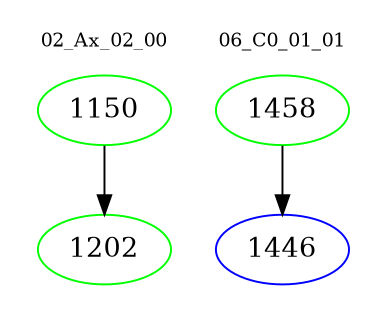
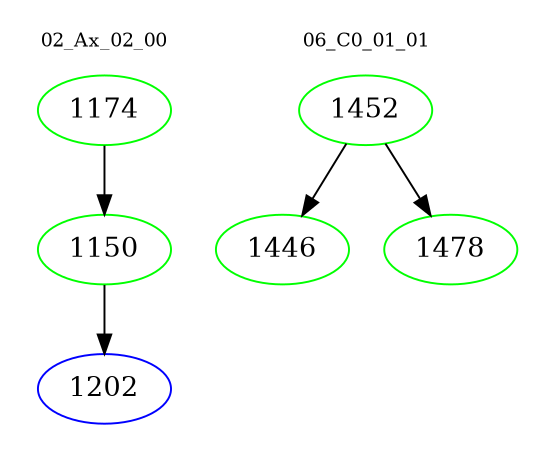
node "1174": added
node "1458": label "1458" -> "1452"
node "1202": color green -> blue
node "1446": color blue -> green
node "1478": added
